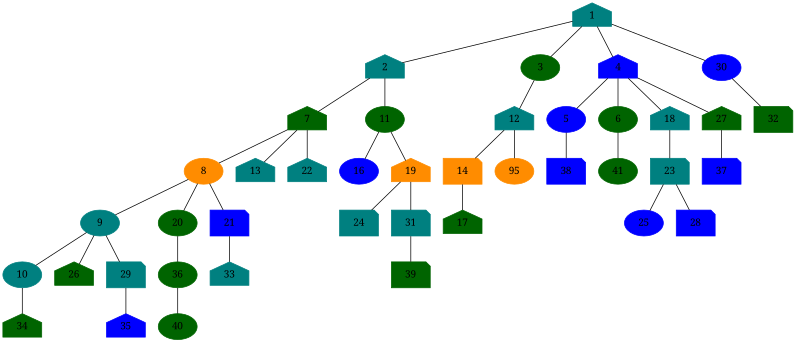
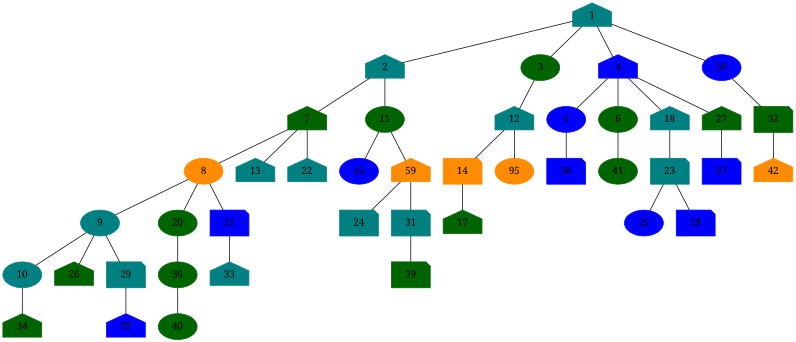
node "19": label "19" -> "59"
node "42": added
